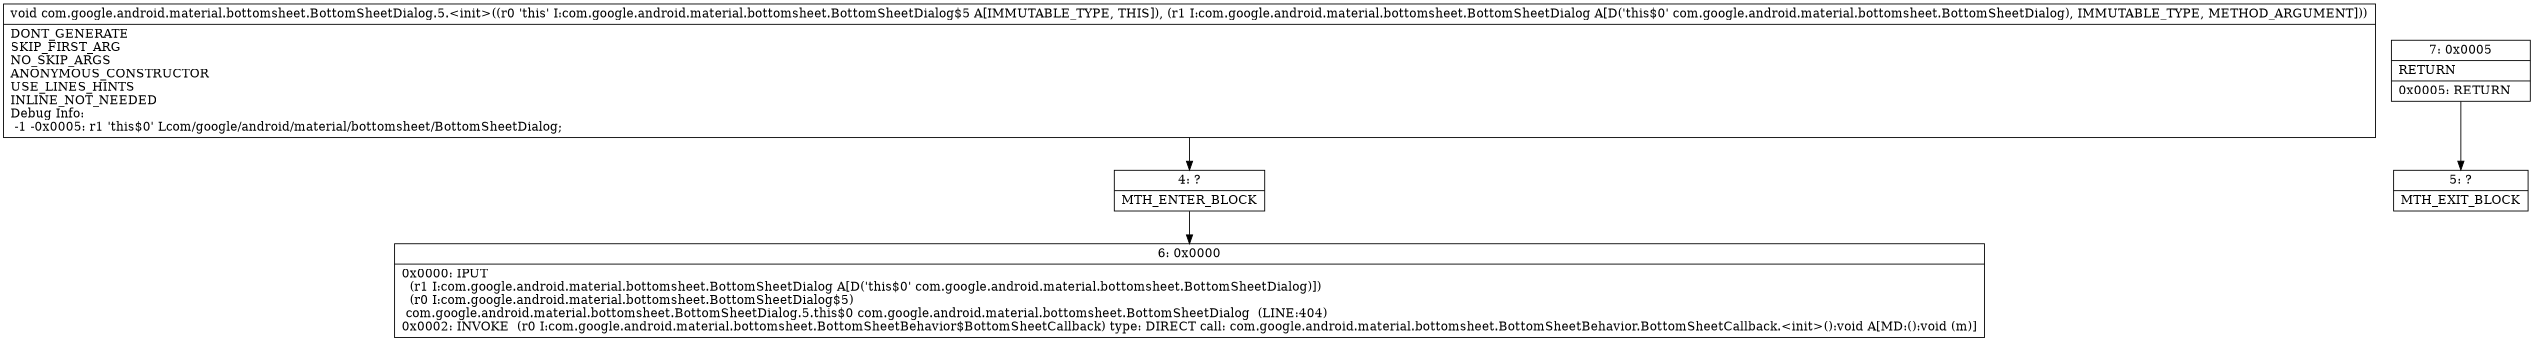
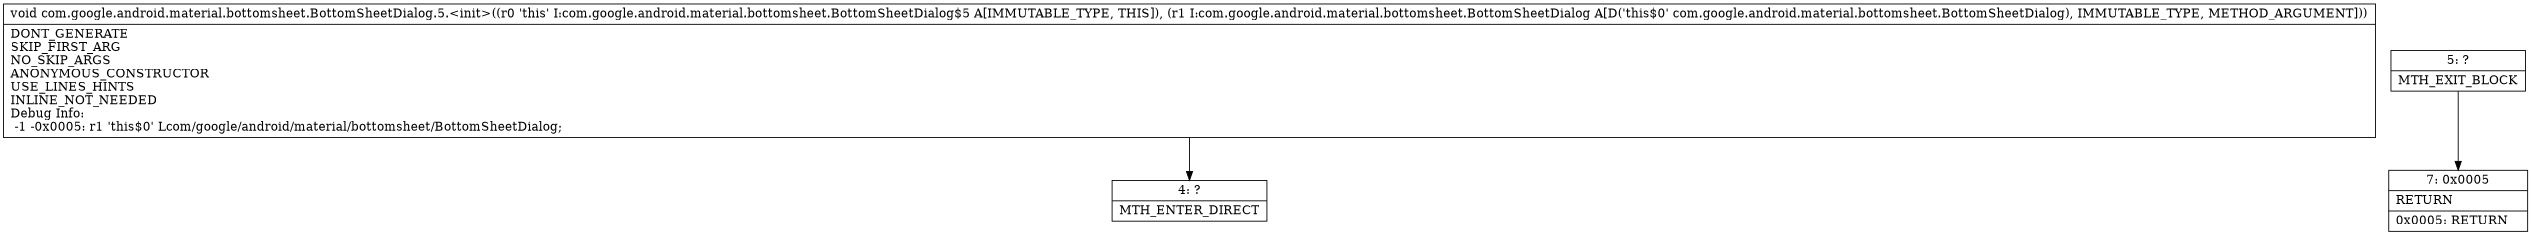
edge "7: 0x0005" -> "5: ?": reversed
node "4: ?": text "MTH_ENTER_BLOCK" -> "MTH_ENTER_DIRECT"
node "6: 0x0000": removed
